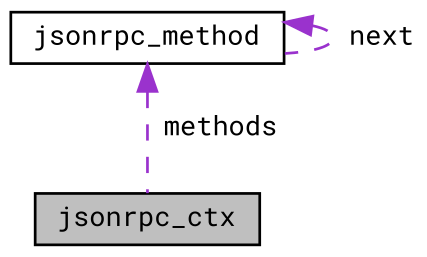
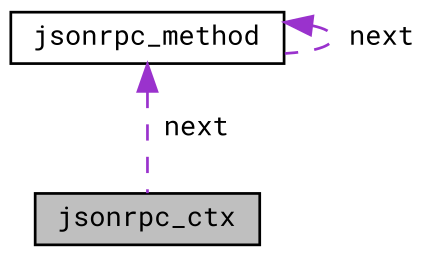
edge "jsonrpc_ctx" -> "jsonrpc_method": label " methods" -> " next"
